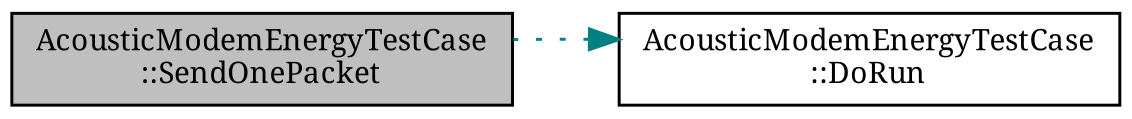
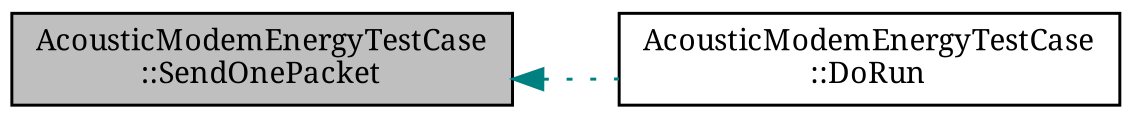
edge "AcousticModemEnergyTestCase ::SendOnePacket" -> "AcousticModemEnergyTestCase ::DoRun": reversed
